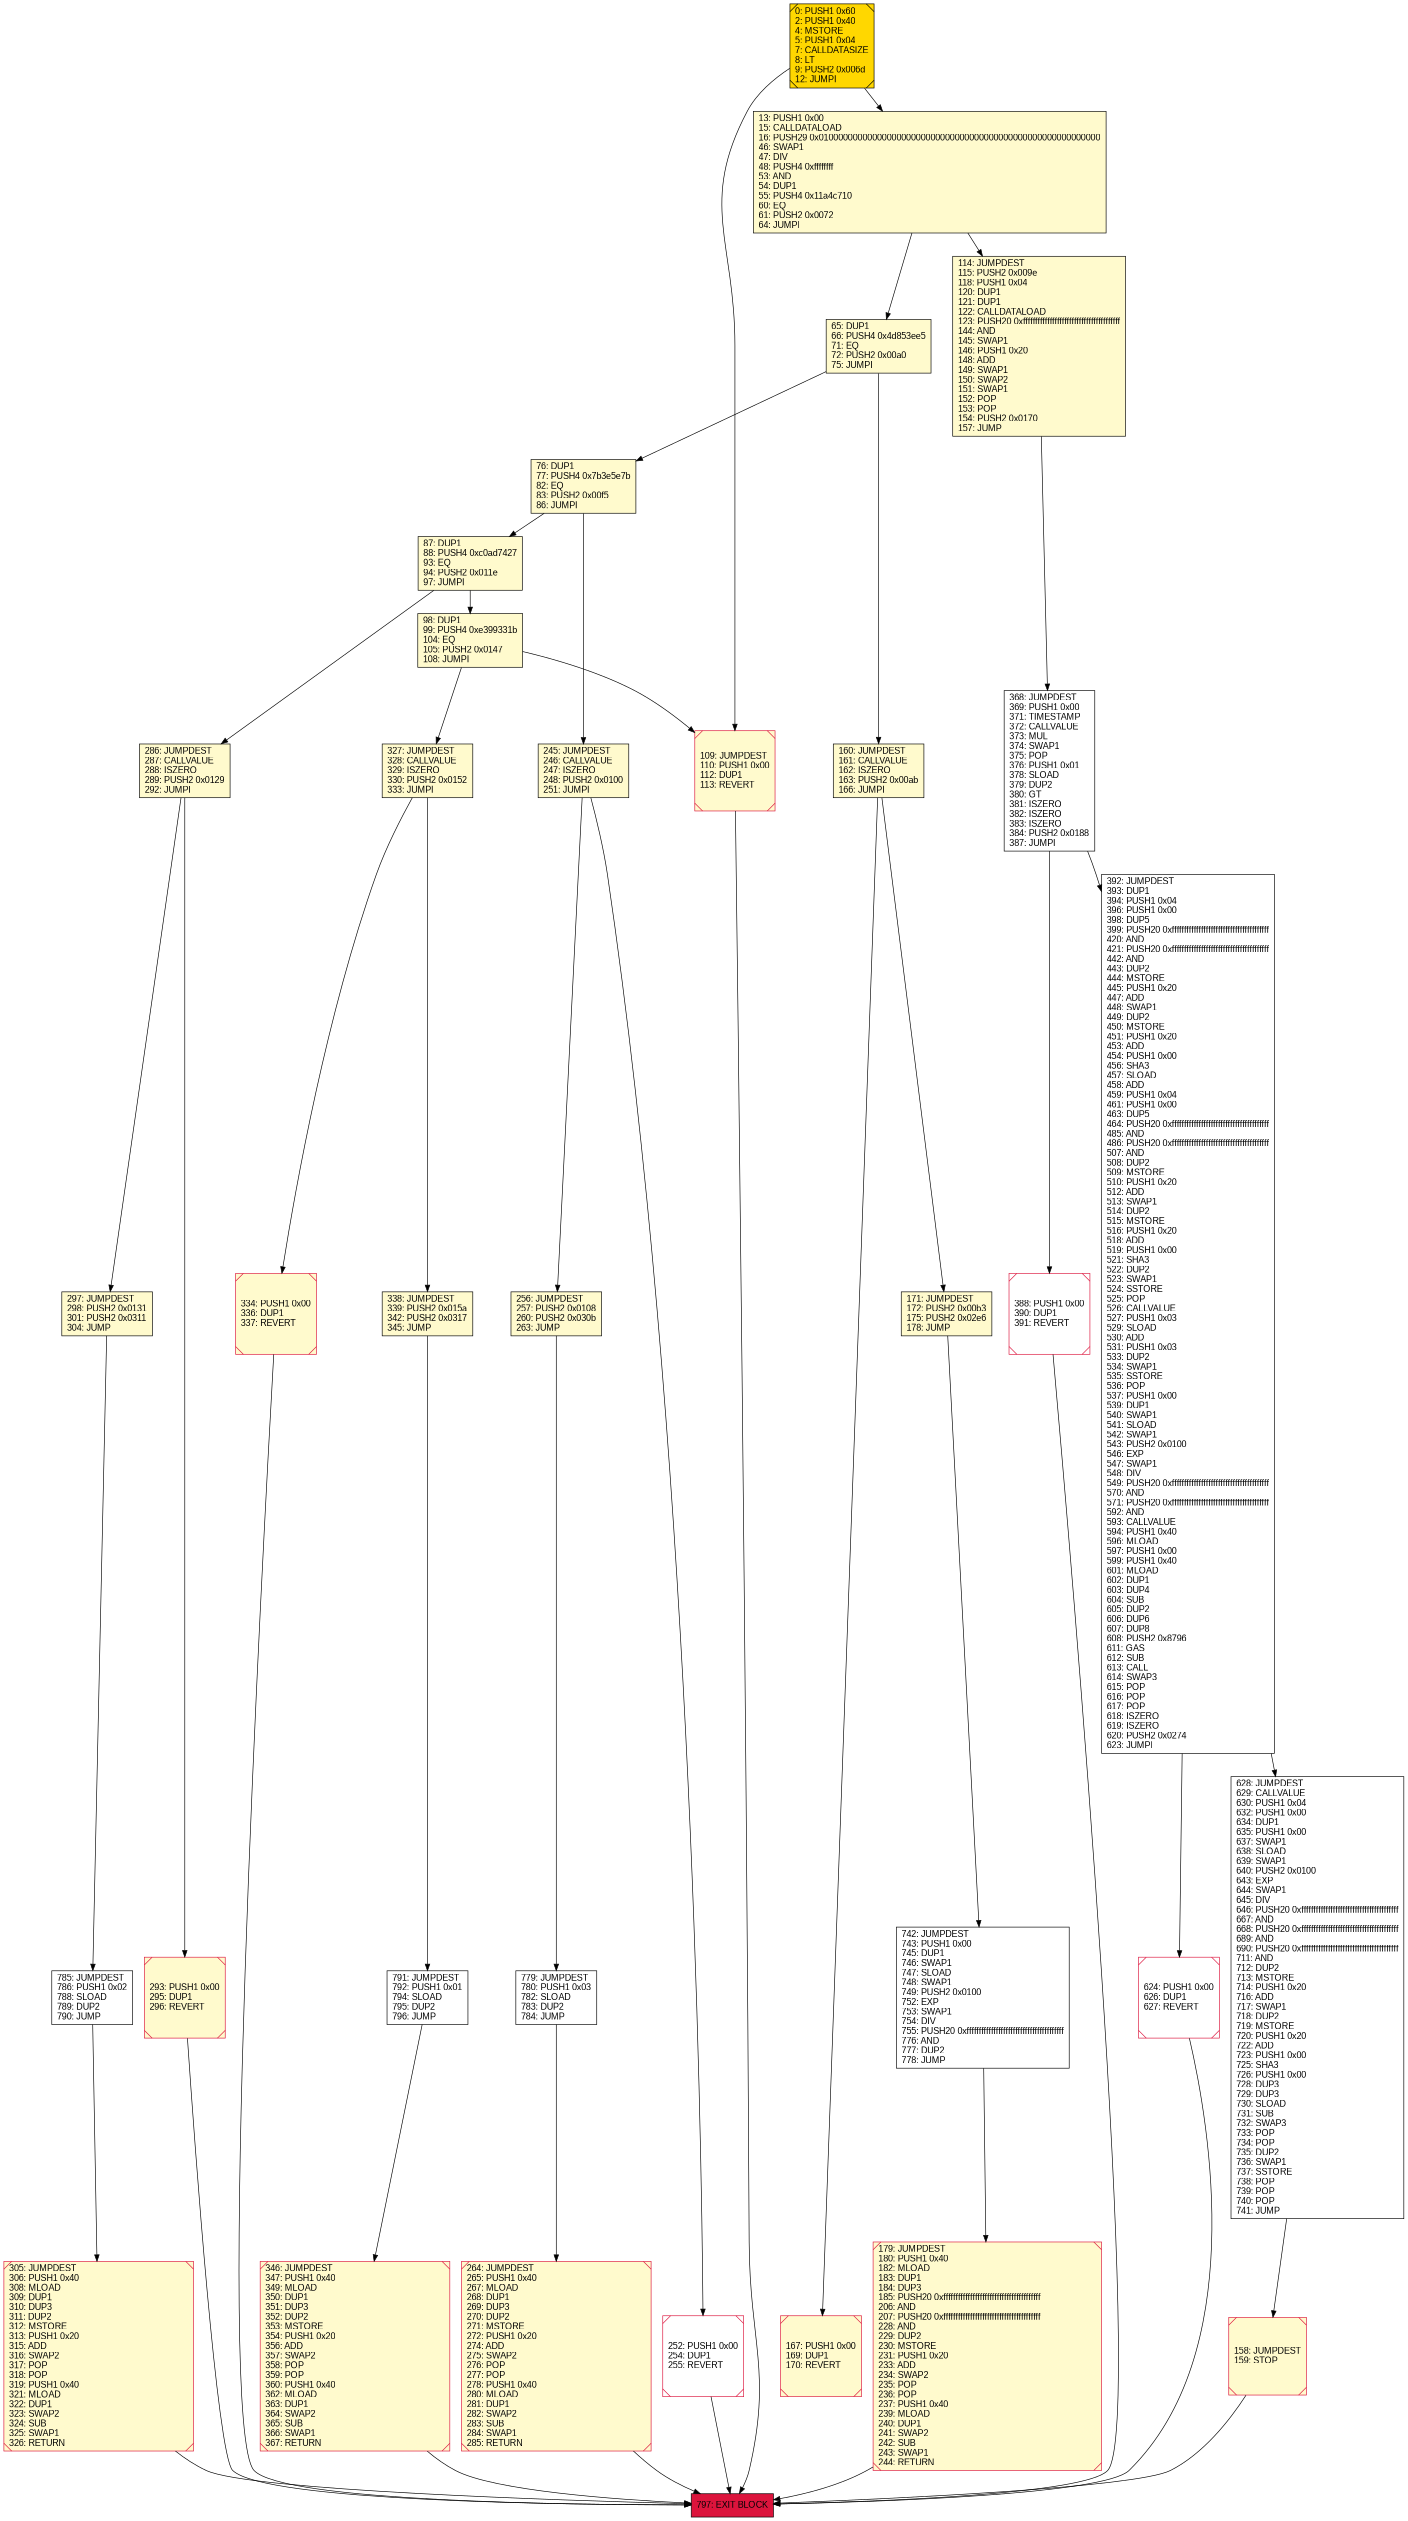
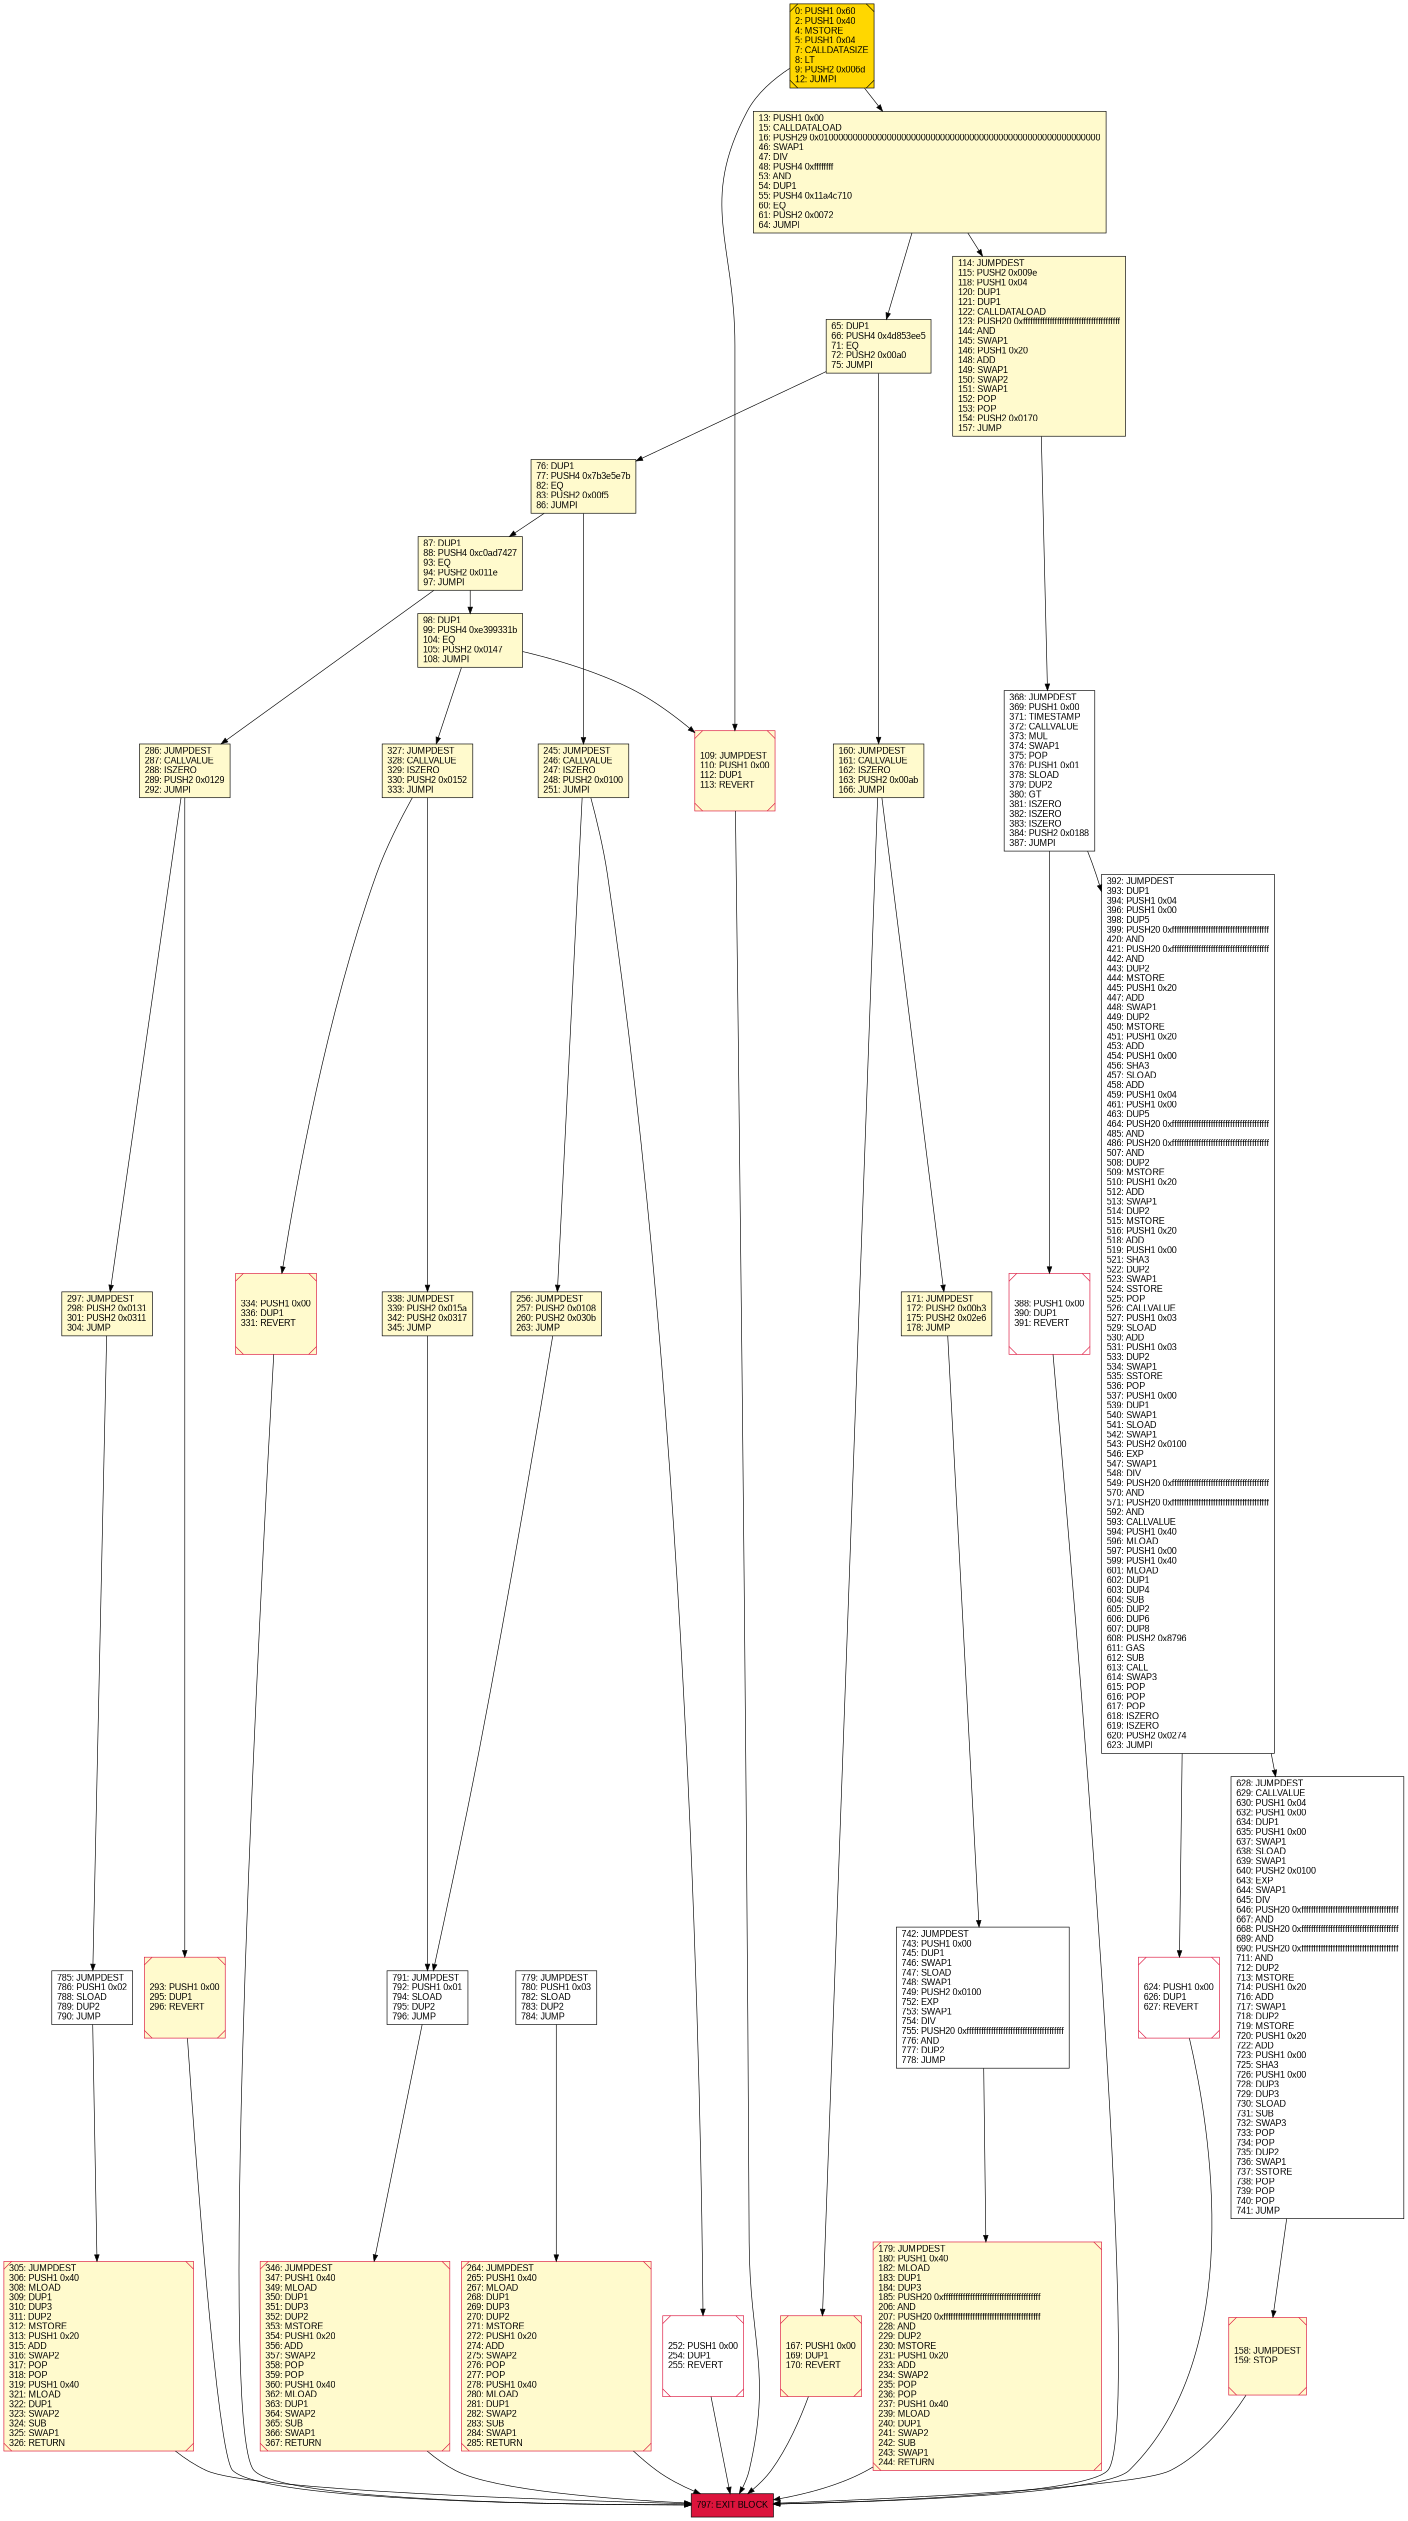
node "334: PUSH1 0x00 336: DUP1 337: REVERT": label "334: PUSH1 0x00 336: DUP1 337: REVERT" -> "334: PUSH1 0x00 336: DUP1 331: REVERT"
edge "256: JUMPDEST 257: PUSH2 0x0108 260: PUSH2 0x030b 263: JUMP" -> "779: JUMPDEST 780: PUSH1 0x03 782: SLOAD 783: DUP2 784: JUMP": now "256: JUMPDEST 257: PUSH2 0x0108 260: PUSH2 0x030b 263: JUMP" -> "791: JUMPDEST 792: PUSH1 0x01 794: SLOAD 795: DUP2 796: JUMP"
edge "167: PUSH1 0x00 169: DUP1 170: REVERT" -> "797: EXIT BLOCK": added
